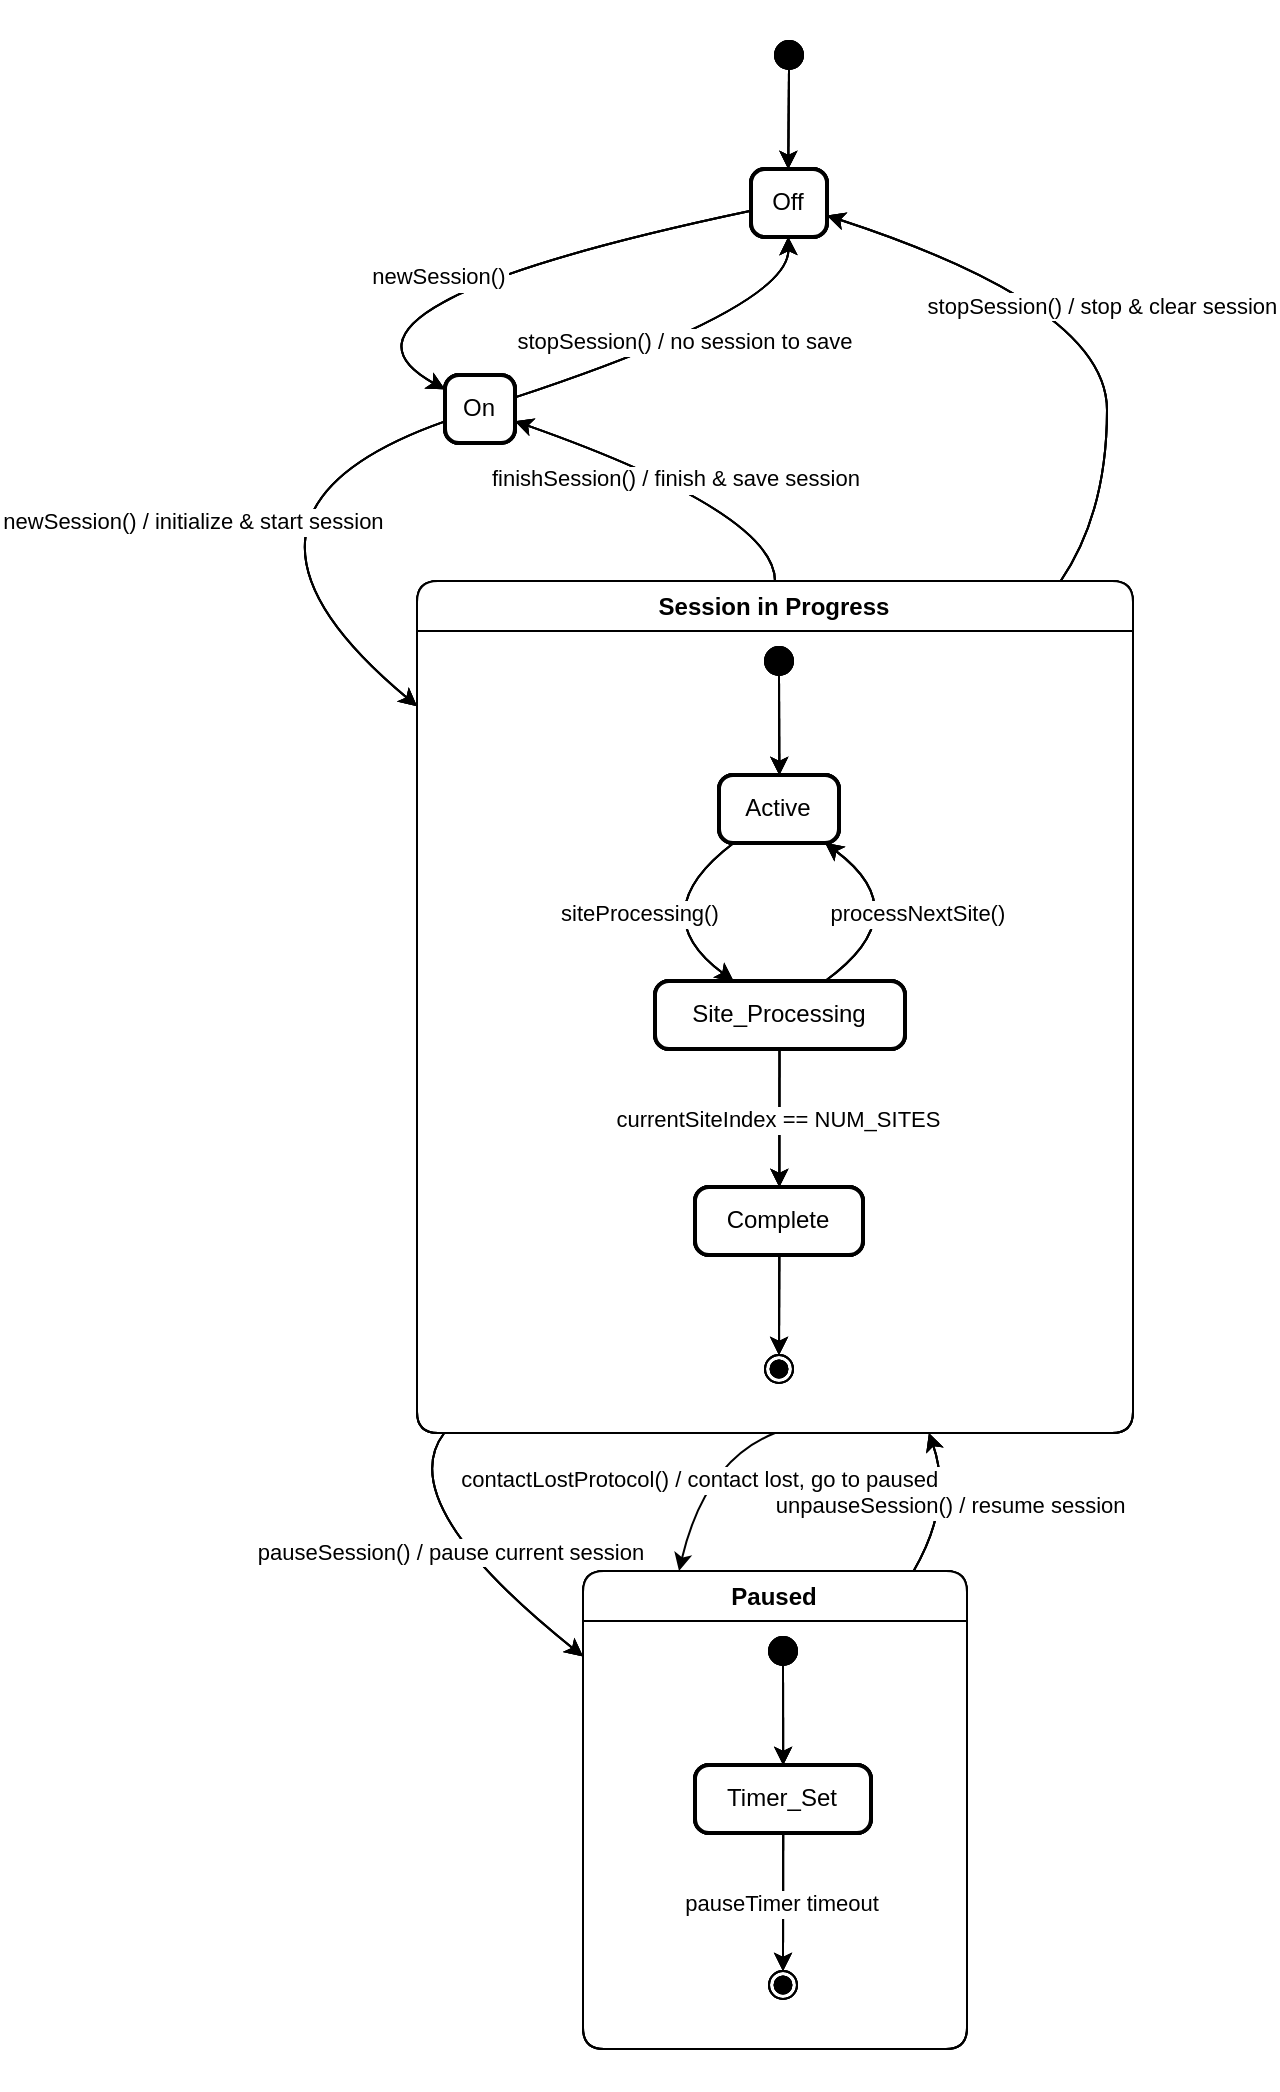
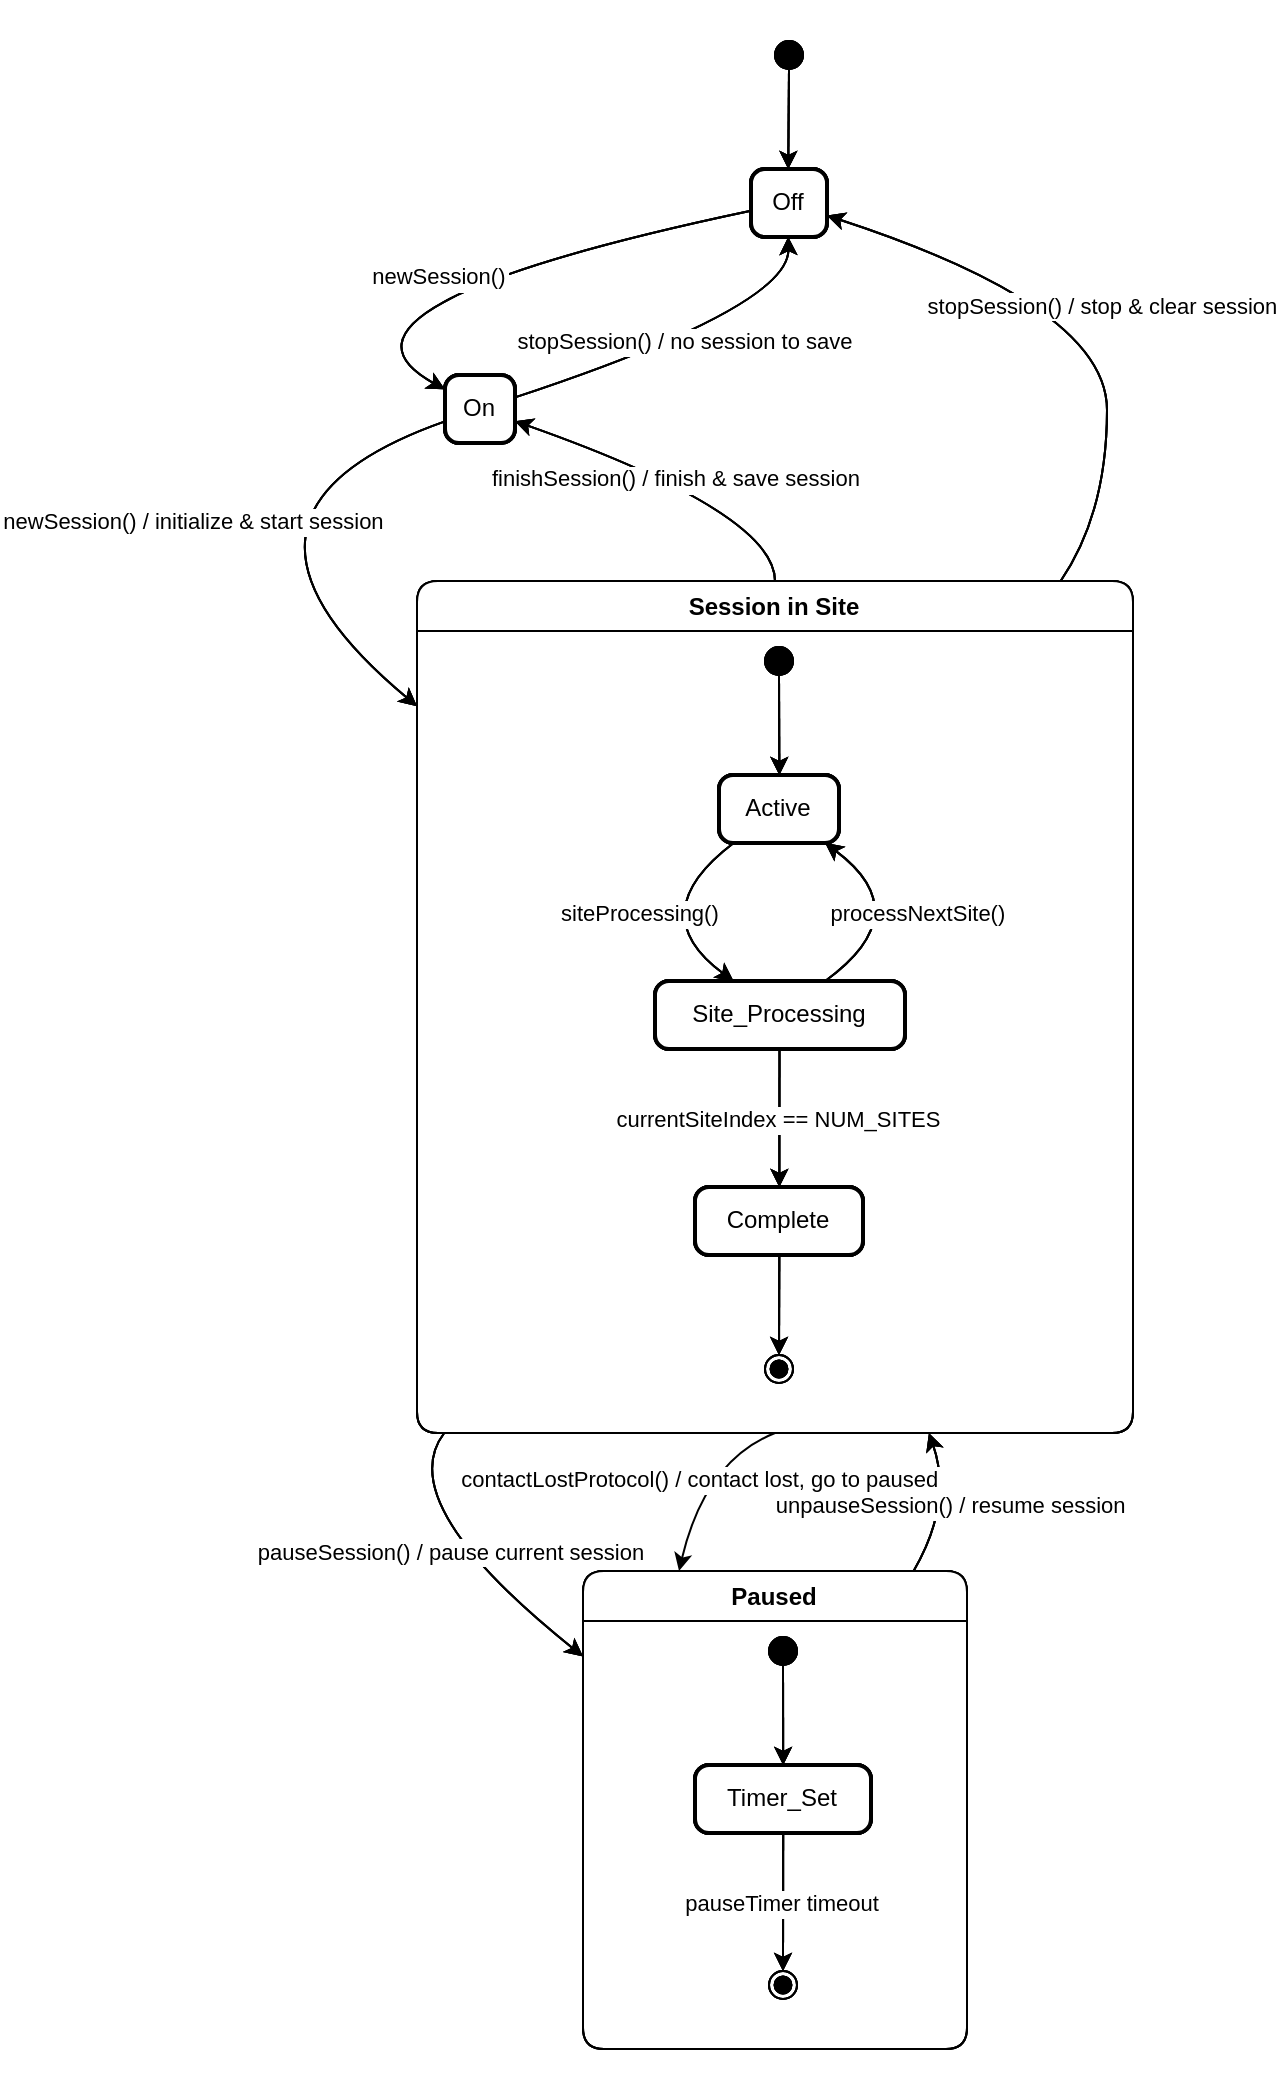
node "Session in Progress": label "Session in Progress" -> "Session in Site"
